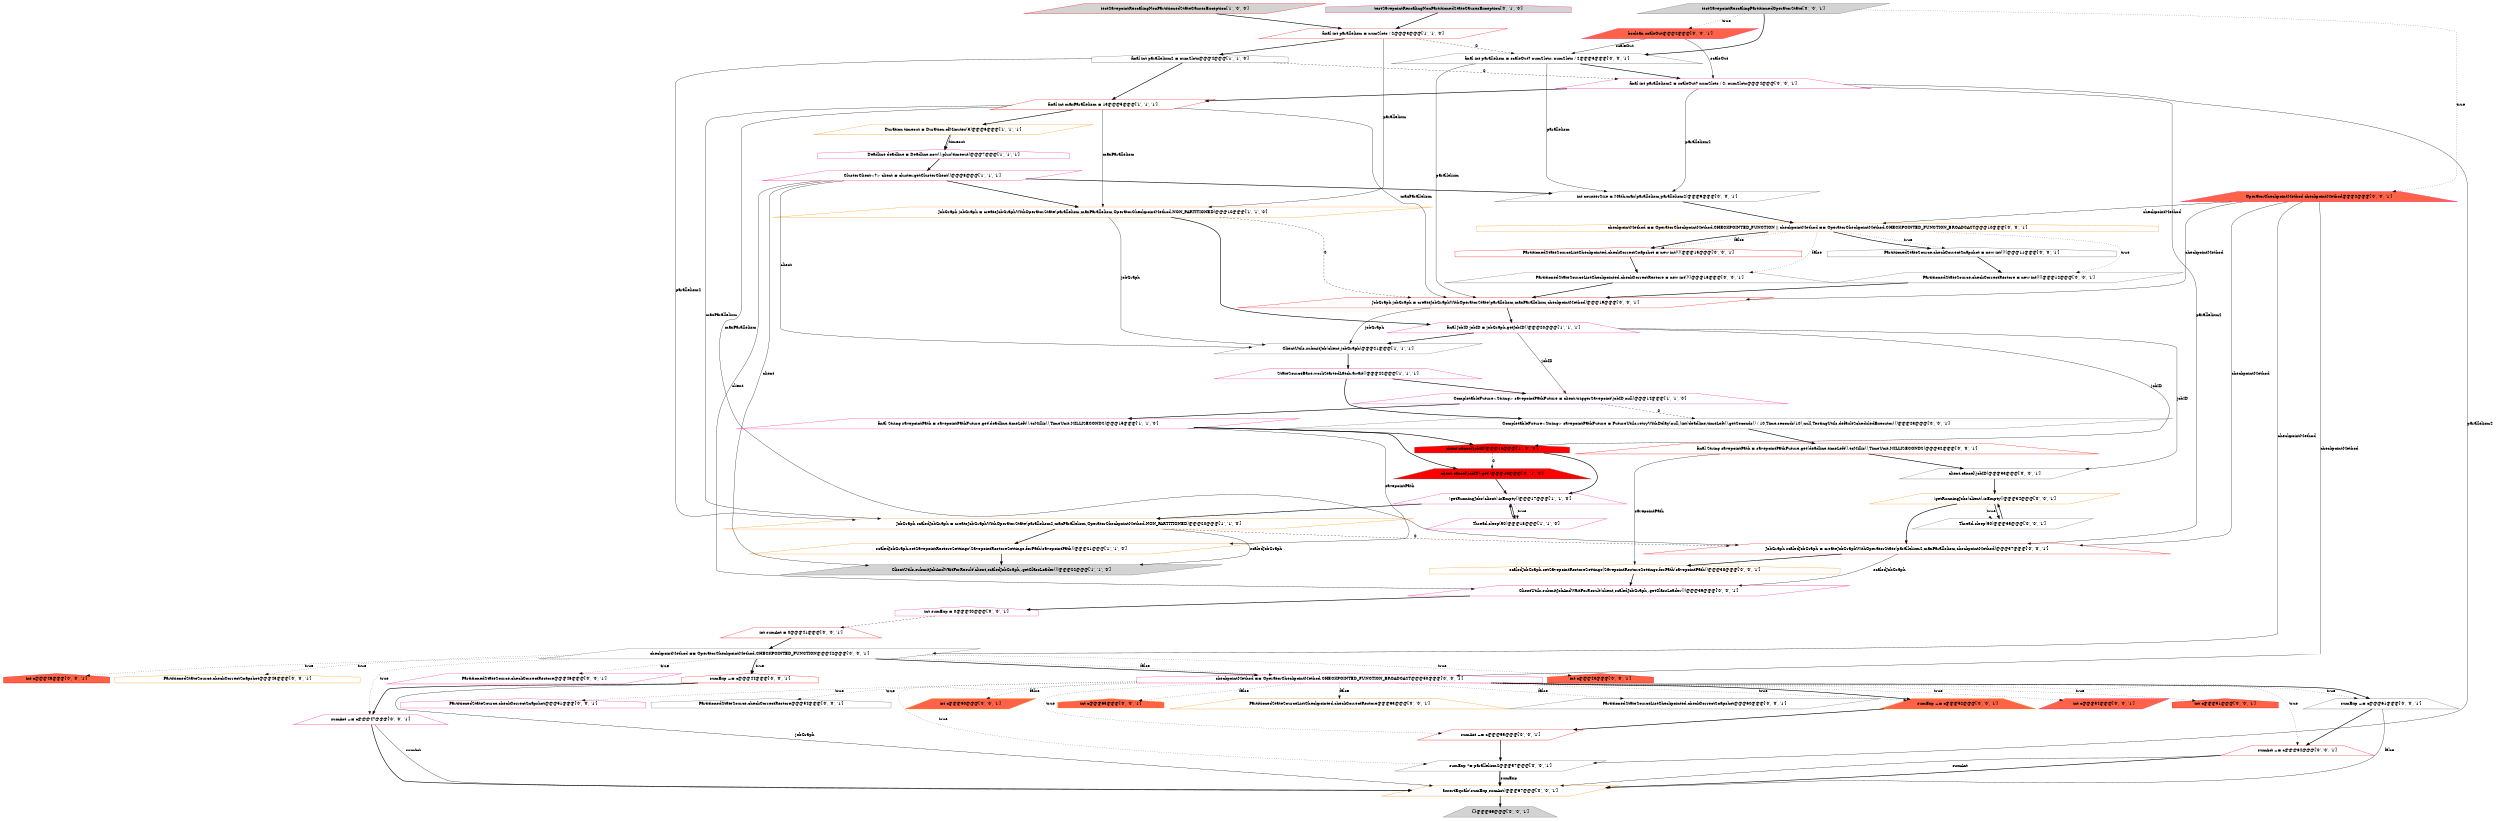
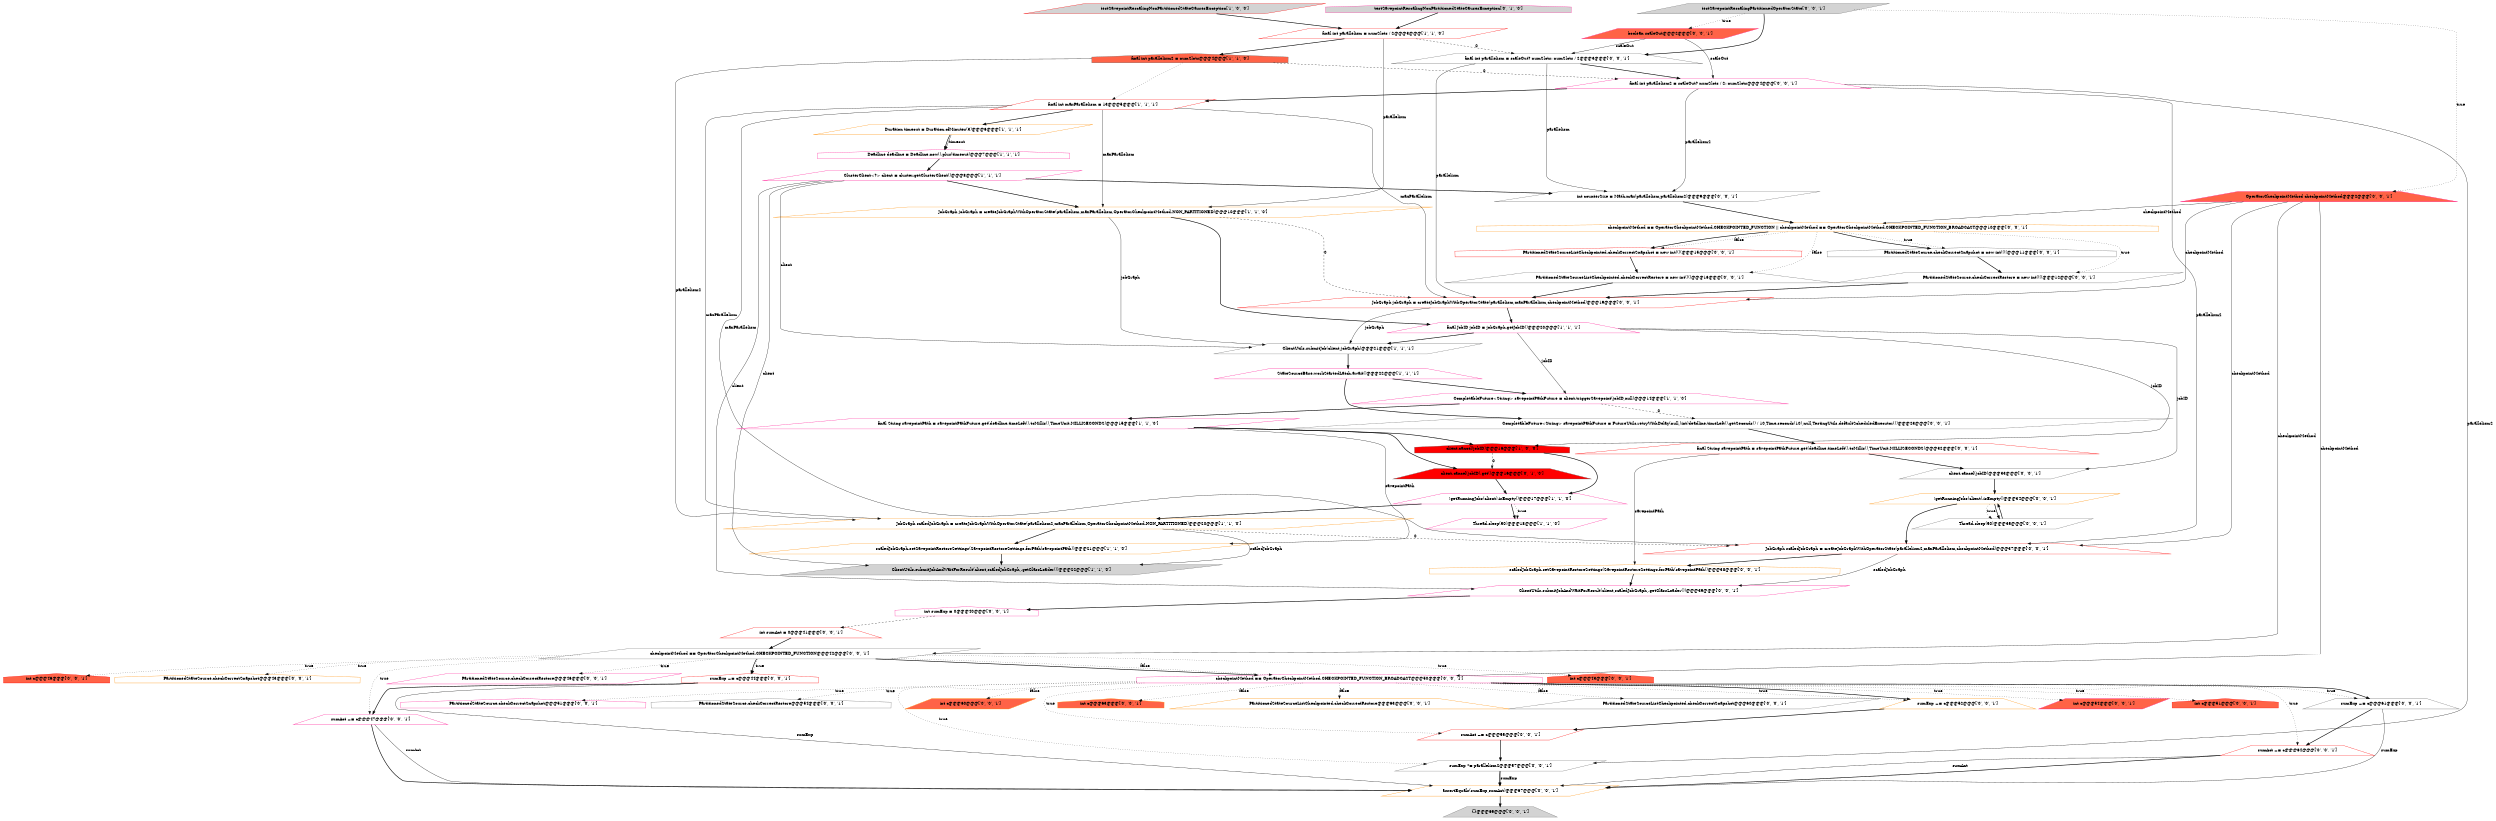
node "final int parallelism2 = numSlots@@@4@@@['1', '1', '0']": fillcolor white -> tomato
edge "final int parallelism2 = numSlots@@@4@@@['1', '1', '0']" -> "final int maxParallelism = 13@@@5@@@['1', '1', '1']": style bold -> dotted
edge "Thread.sleep(50)@@@18@@@['1', '1', '0']" -> "!getRunningJobs(client).isEmpty()@@@17@@@['1', '1', '0']": removed
node "sumExp += c@@@52@@@['0', '0', '1']": fillcolor tomato -> white
edge "sumExp += c@@@44@@@['0', '0', '1']" -> "assertEquals(sumExp,sumAct)@@@67@@@['0', '0', '1']": label "jobGraph" -> "sumExp"
edge "sumExp += c@@@61@@@['0', '0', '1']" -> "assertEquals(sumExp,sumAct)@@@67@@@['0', '0', '1']": label "false" -> "sumExp"
